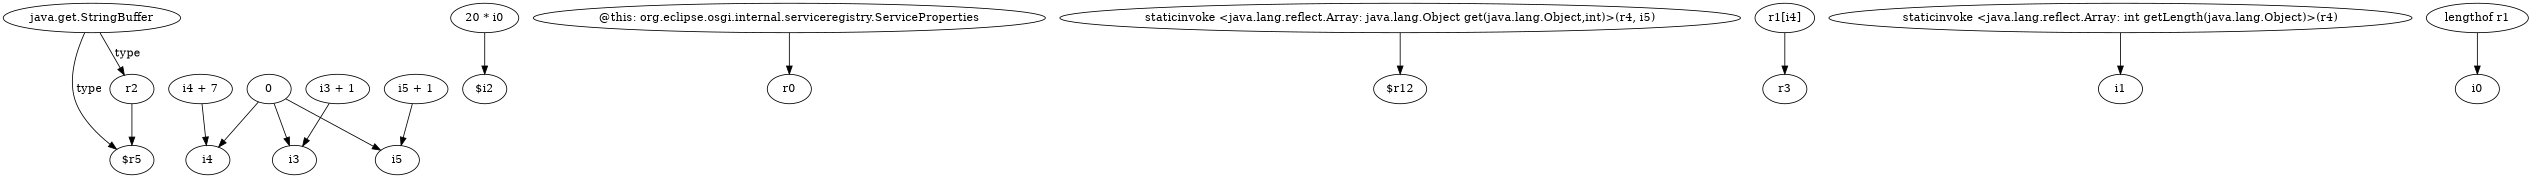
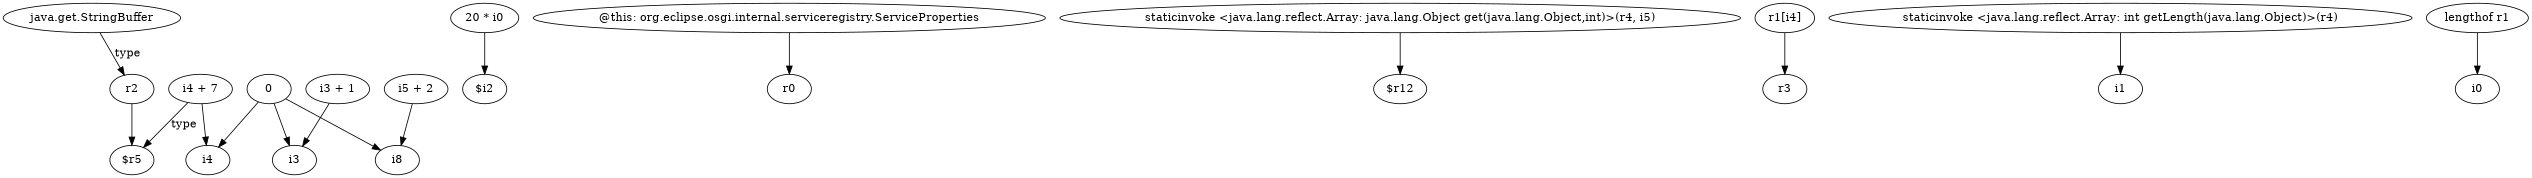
node "i5 + 1": label "i5 + 1" -> "i5 + 2"
edge "java.get.StringBuffer" -> "$r5": now "i4 + 7" -> "$r5"
node "i5": label "i5" -> "i8"
